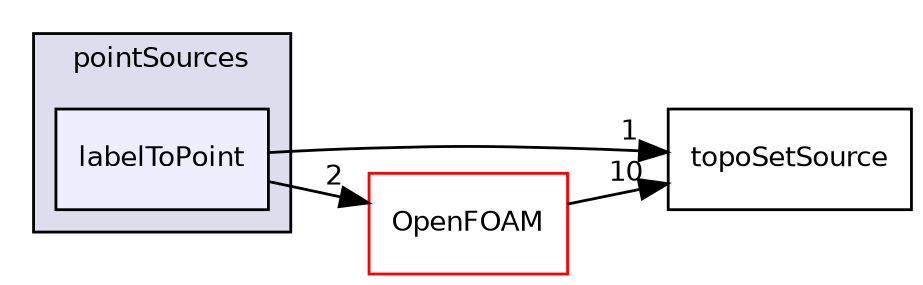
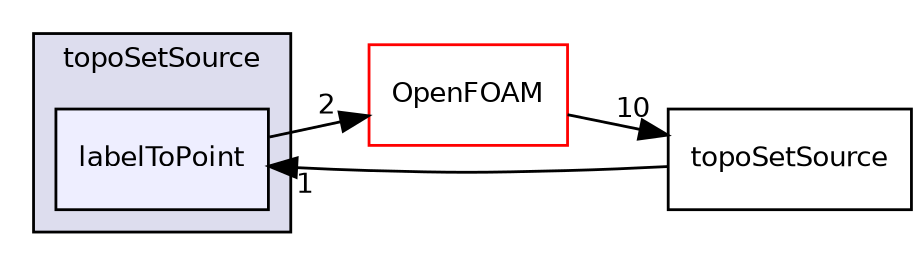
cluster "pointSources": label "pointSources" -> "topoSetSource"
edge "labelToPoint" -> "topoSetSource": reversed
